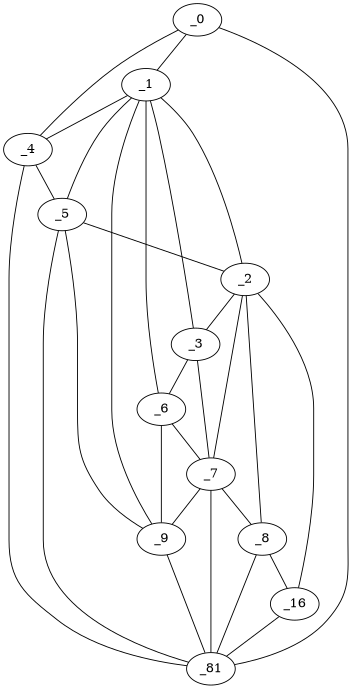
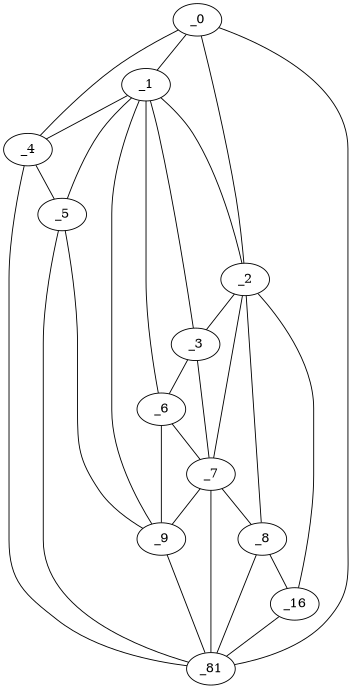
edge "_5" -- "_2": now "_0" -- "_2"
